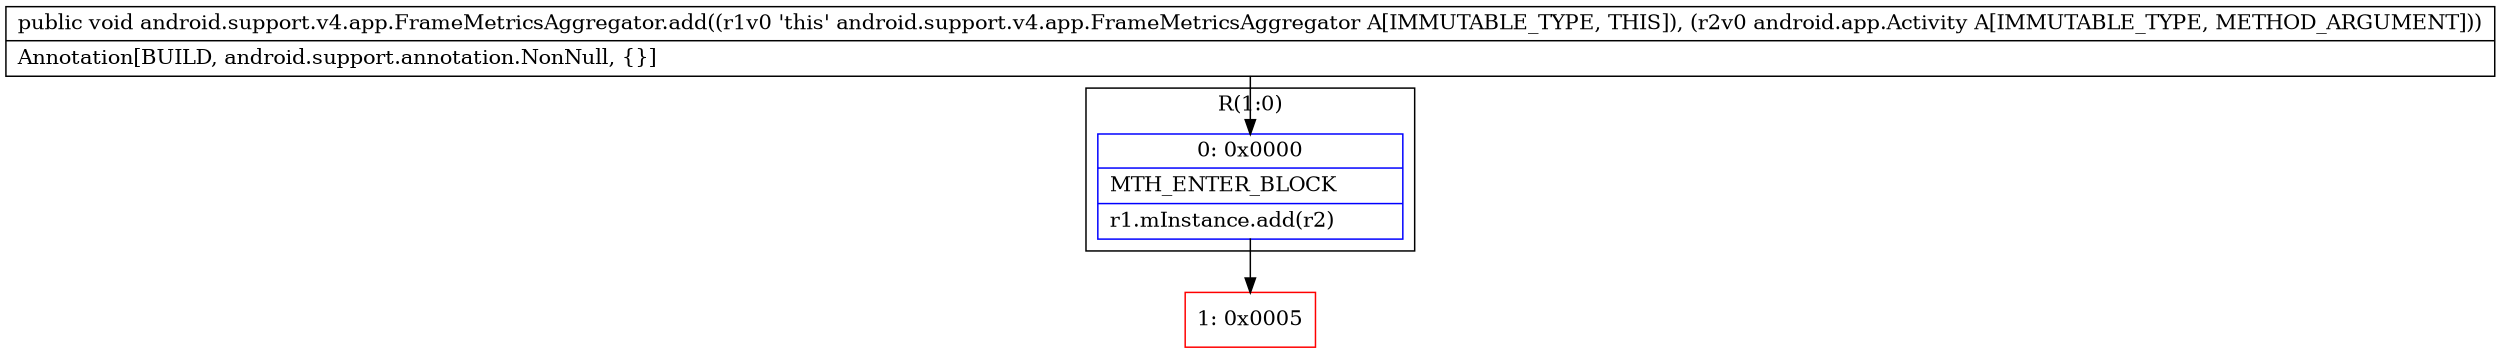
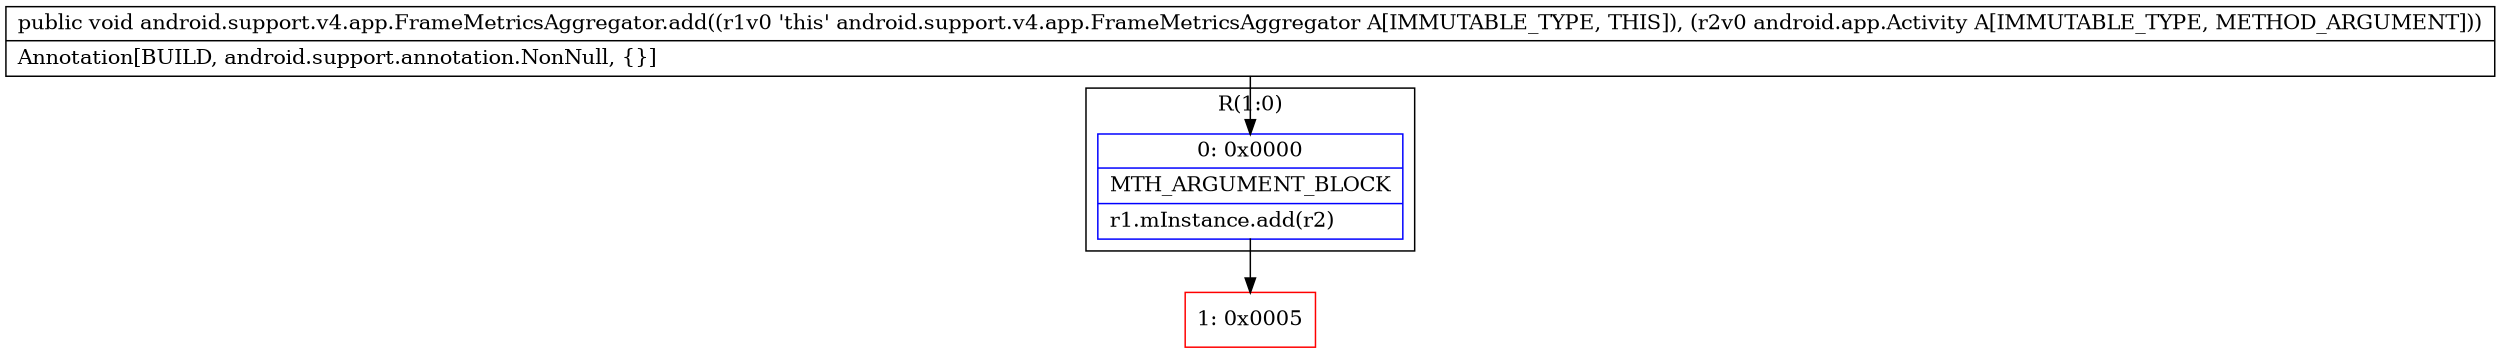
node "0: 0x0000": text "MTH_ENTER_BLOCK" -> "MTH_ARGUMENT_BLOCK"
